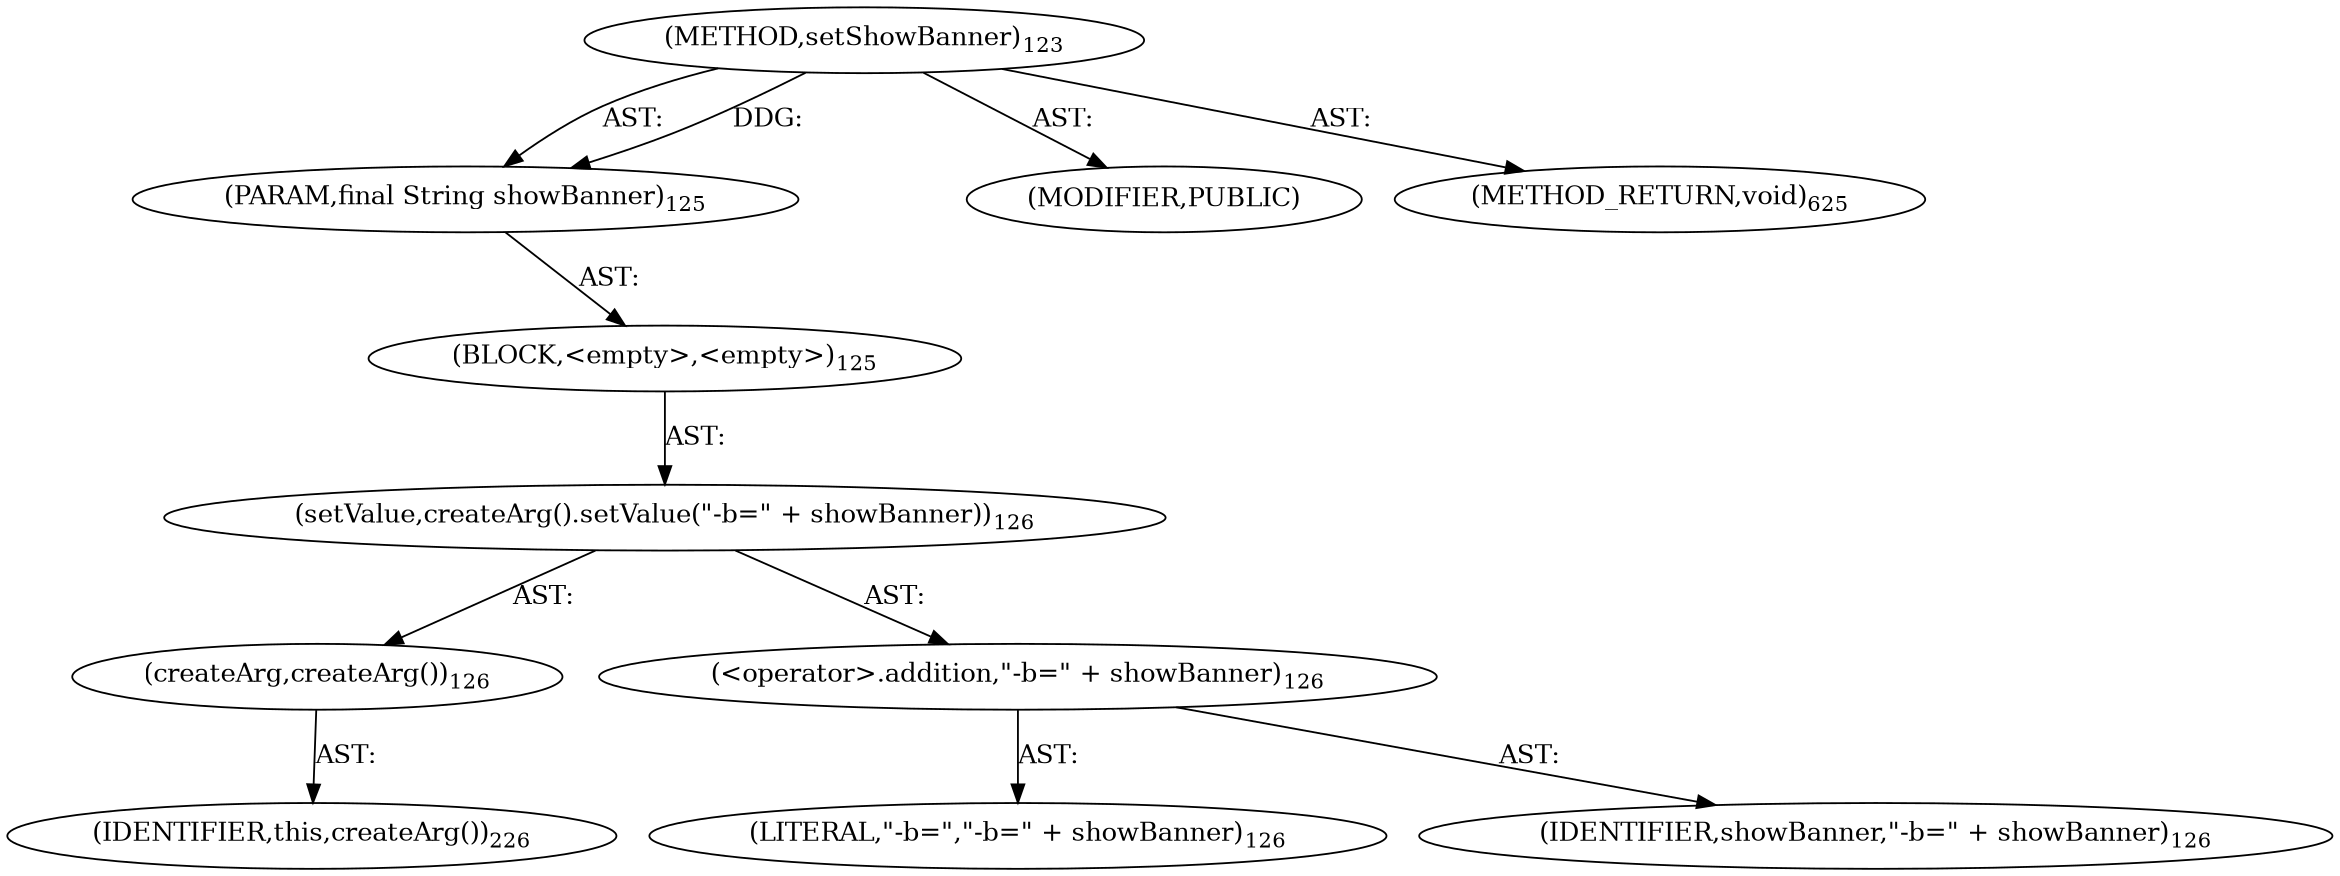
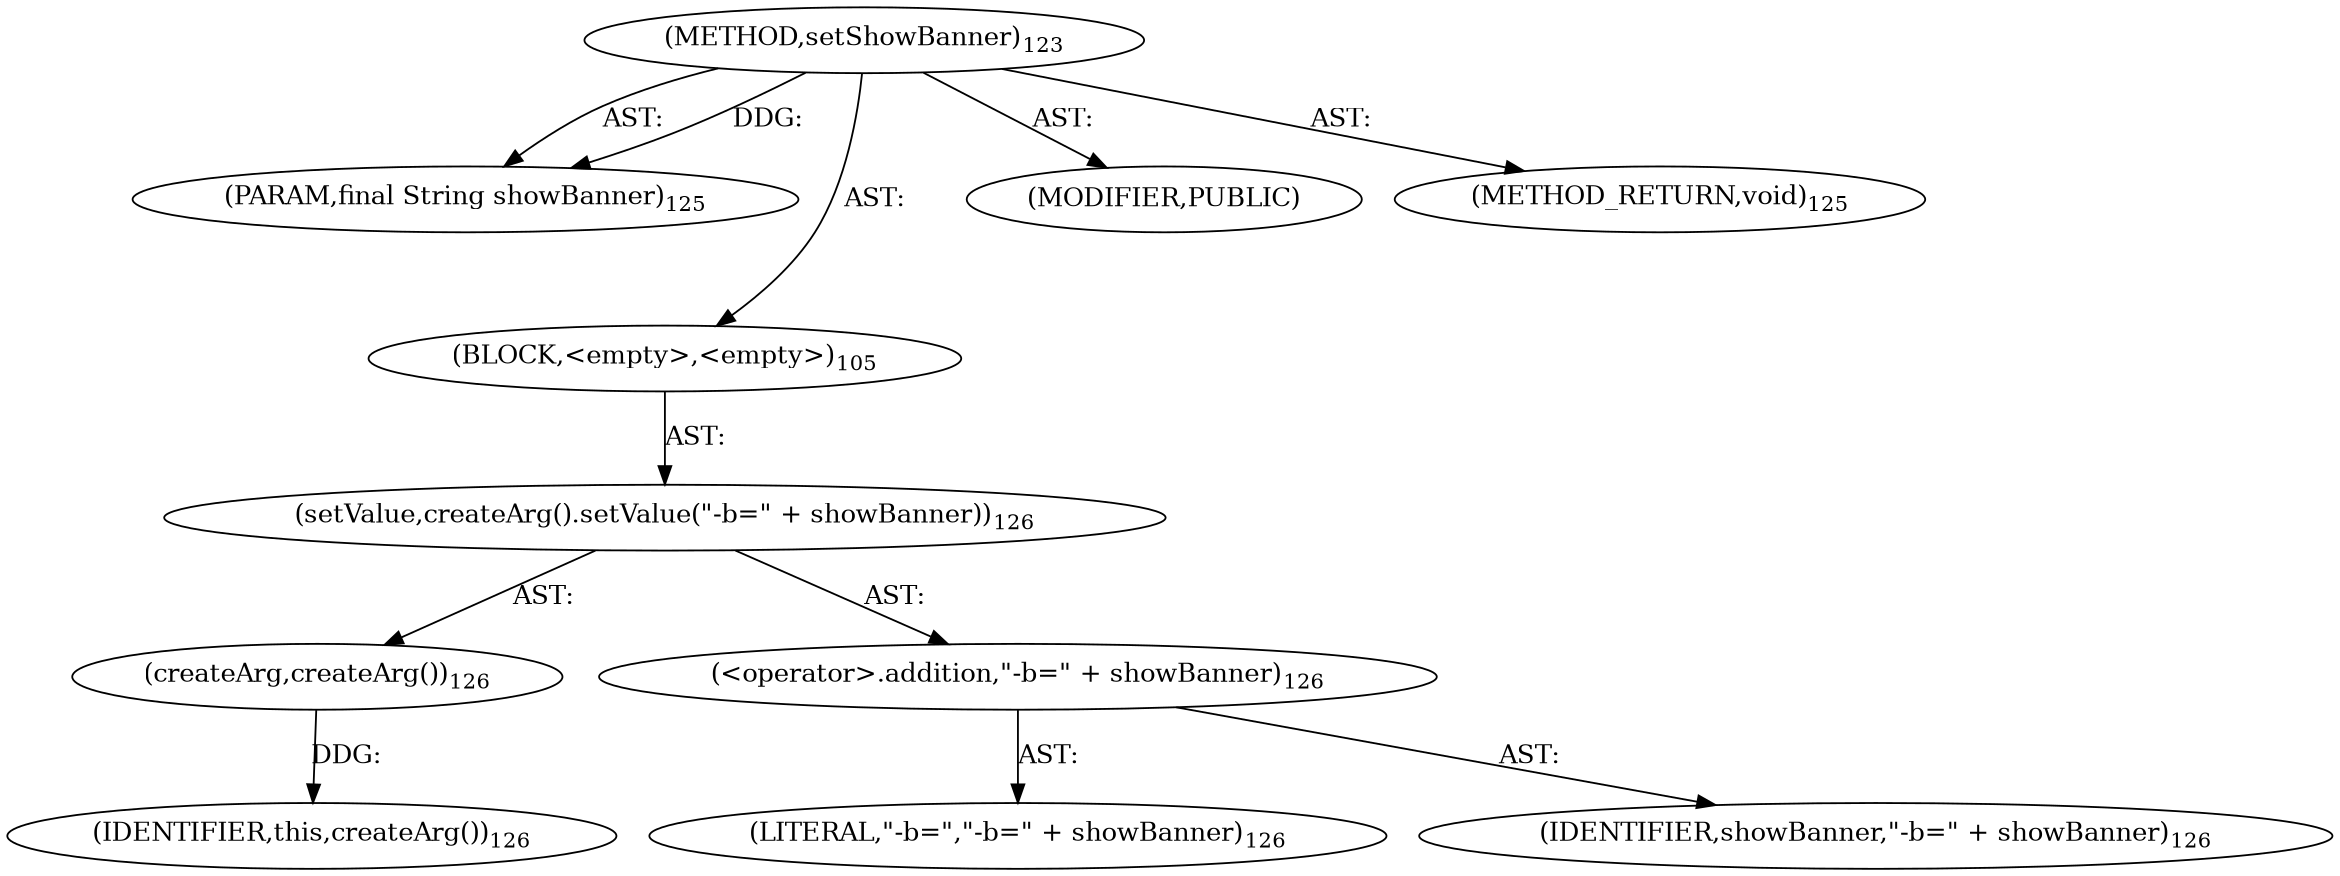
node "(METHOD_RETURN,void)": text "625" -> "125"
edge "(PARAM,final String showBanner)" -> "(BLOCK,<empty>,<empty>)": now "(METHOD,setShowBanner)" -> "(BLOCK,<empty>,<empty>)"
node "(BLOCK,<empty>,<empty>)": text "125" -> "105"
edge "(createArg,createArg())" -> "(IDENTIFIER,this,createArg())": label "AST: " -> "DDG: "
node "(IDENTIFIER,this,createArg())": text "226" -> "126"
